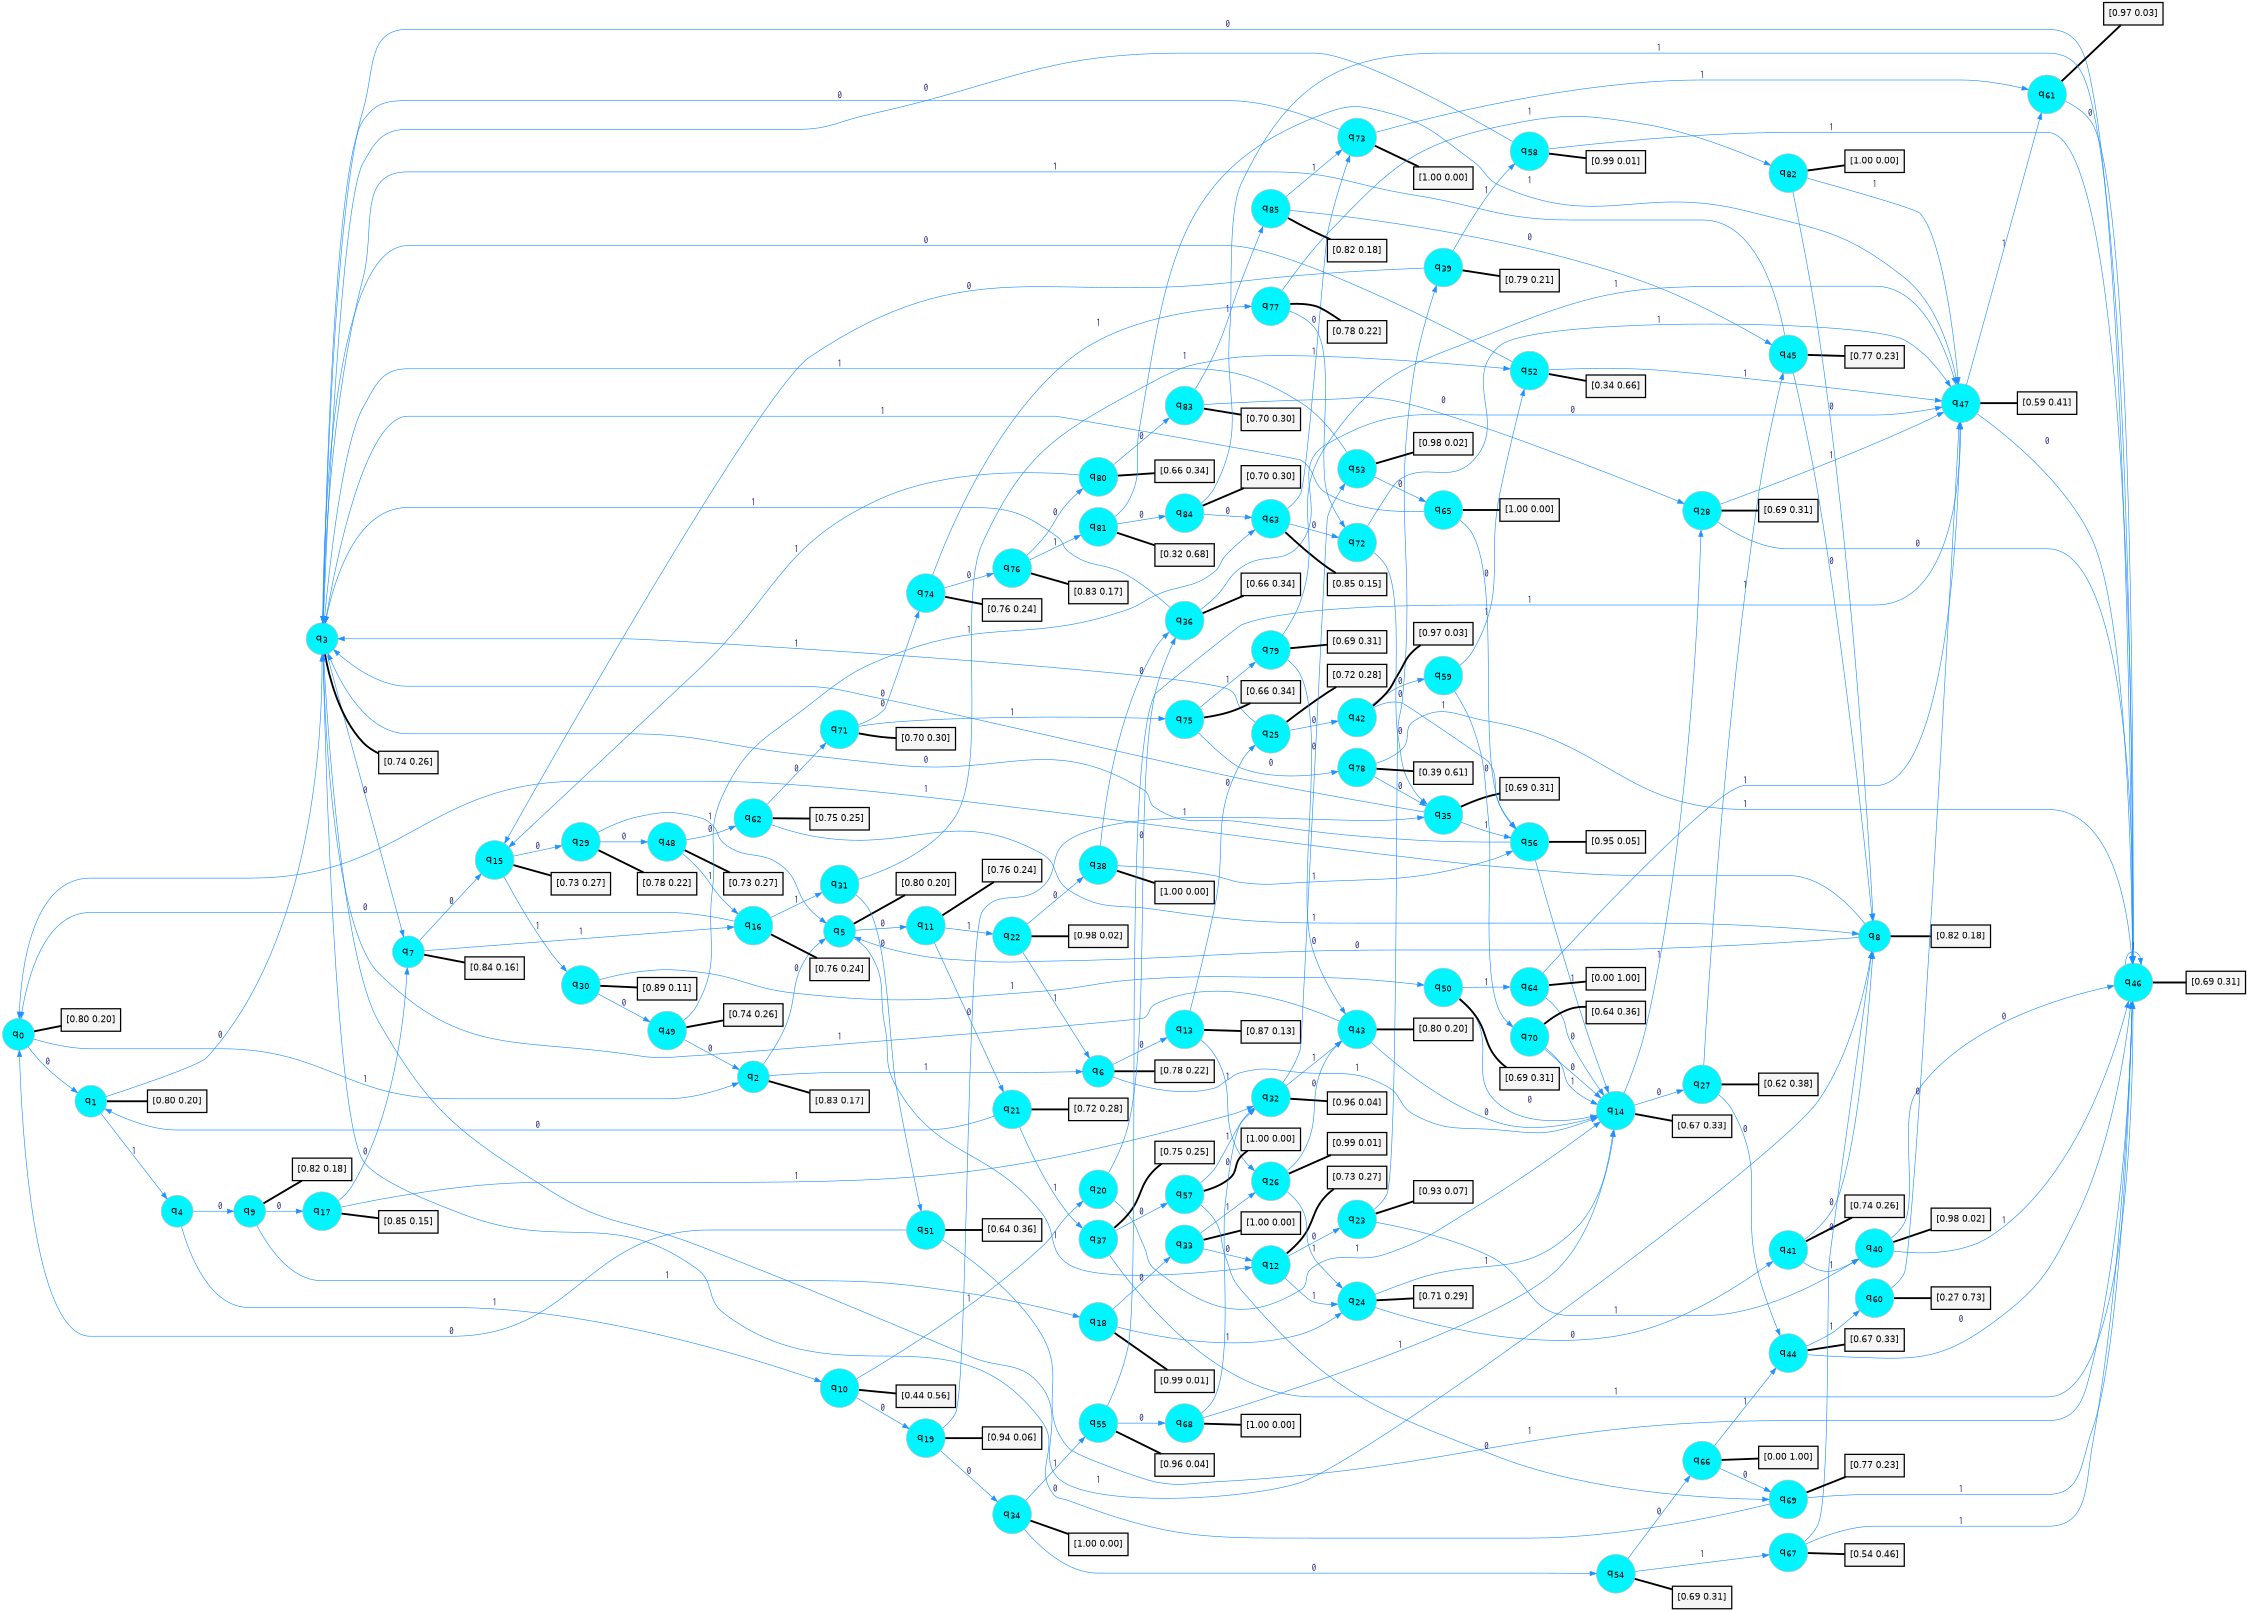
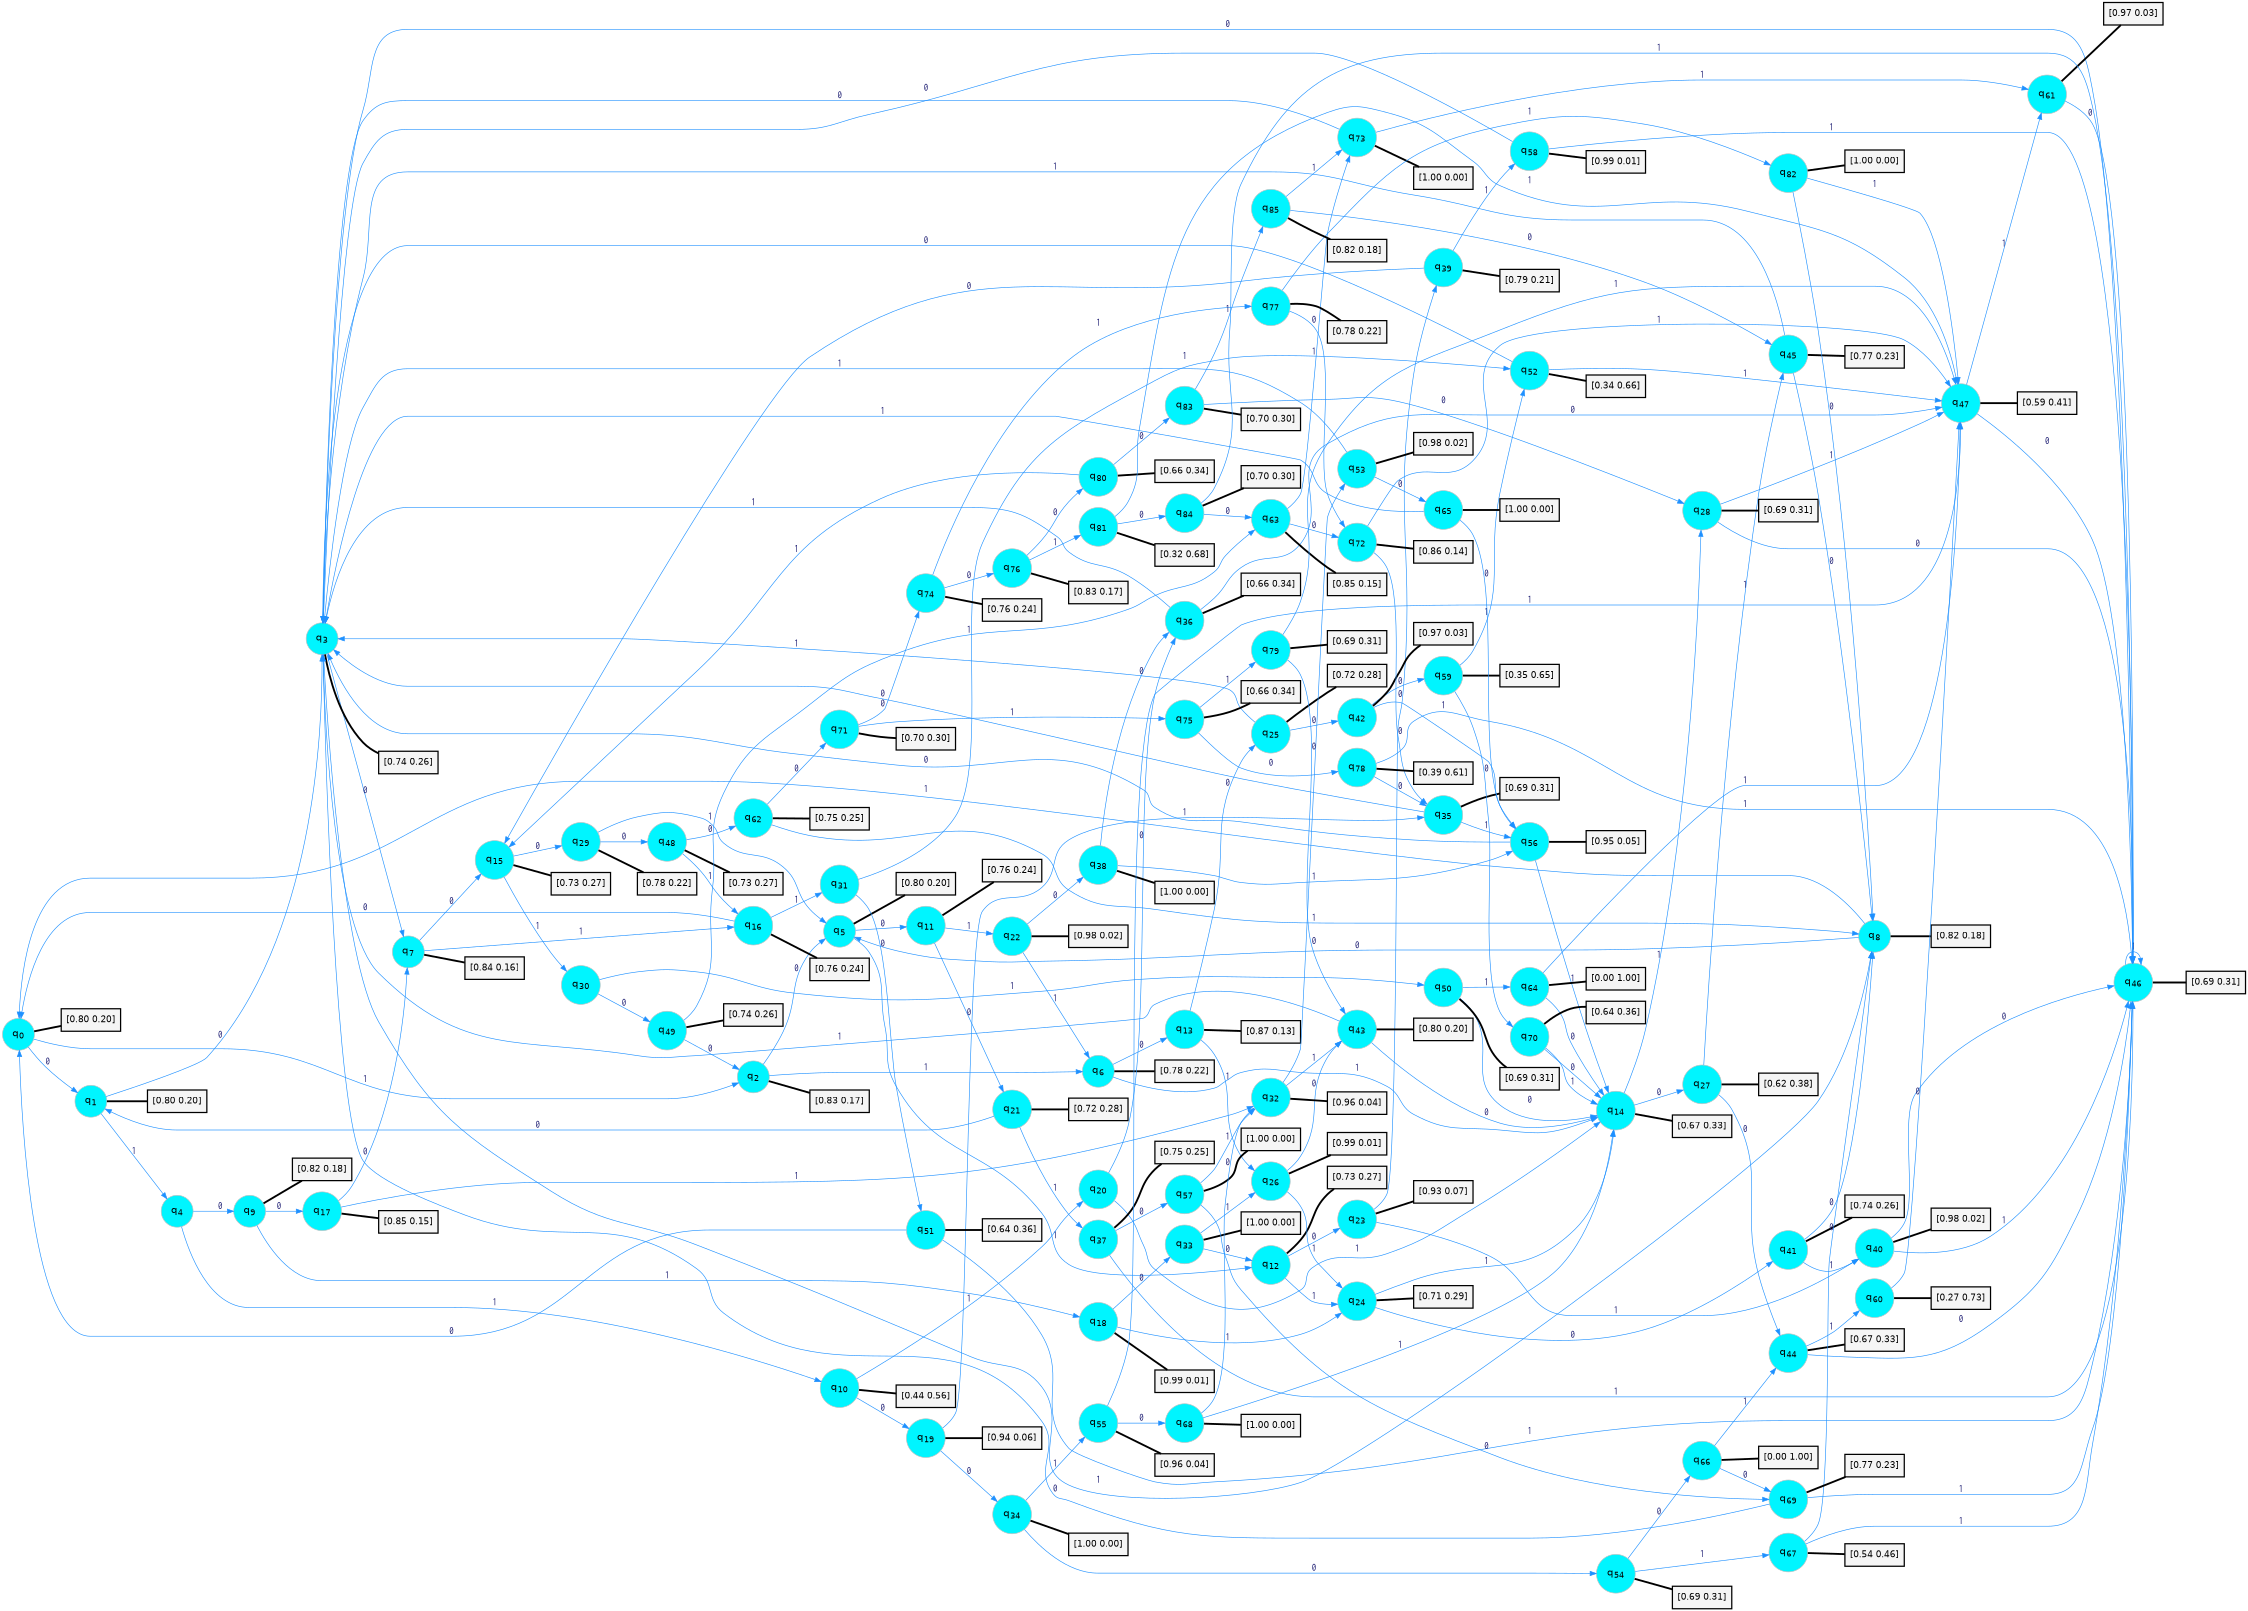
node "[0.86 0.14]": added
node "[0.35 0.65]": added
node "[0.89 0.11]": removed
